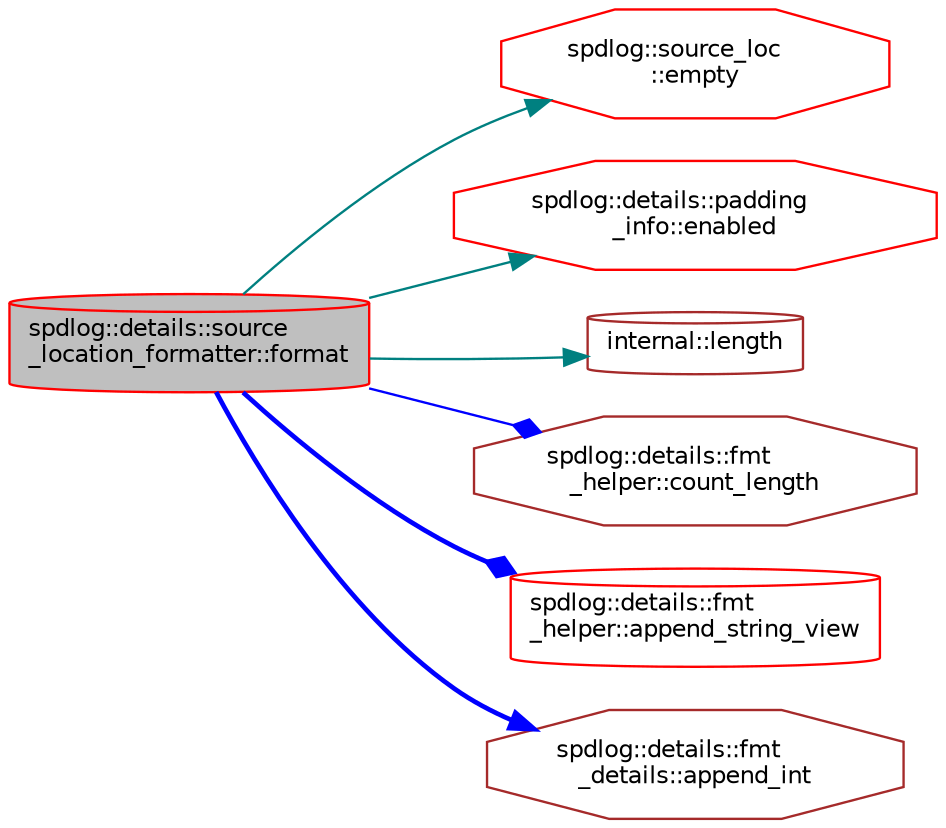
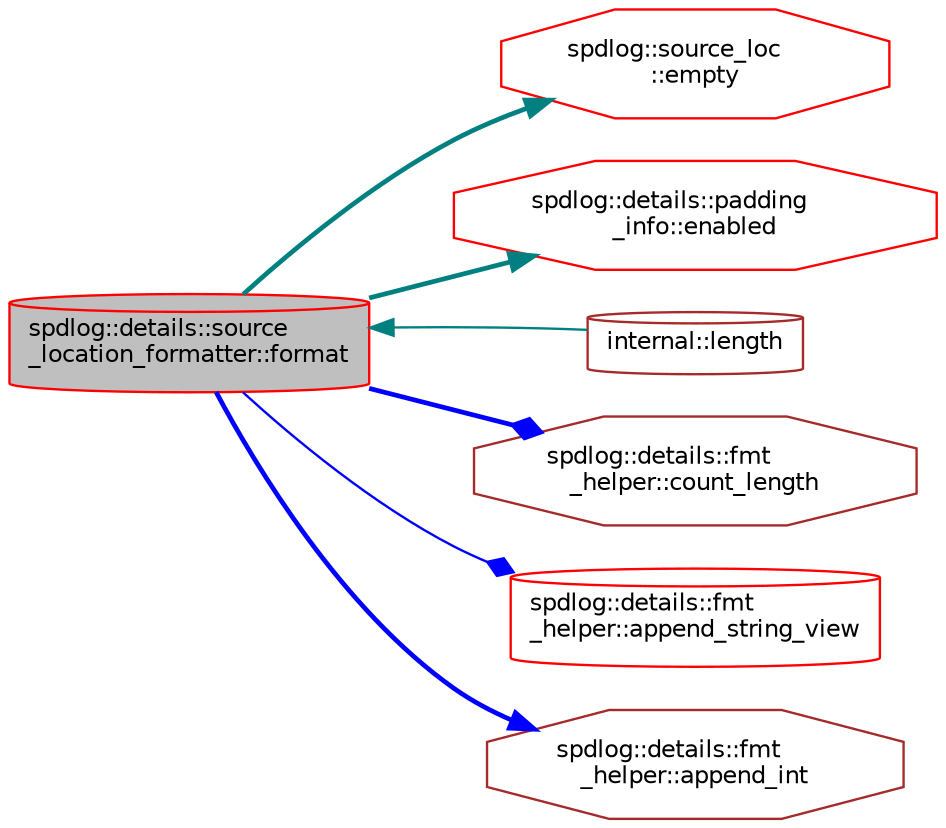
edge "spdlog::details::source _location_formatter::format" -> "spdlog::source_loc ::empty": style solid -> bold
edge "spdlog::details::source _location_formatter::format" -> "spdlog::details::padding _info::enabled": style solid -> bold
edge "spdlog::details::source _location_formatter::format" -> "internal::length": reversed
edge "spdlog::details::source _location_formatter::format" -> "spdlog::details::fmt _helper::count_length": style solid -> bold
edge "spdlog::details::source _location_formatter::format" -> "spdlog::details::fmt _helper::append_string_view": style bold -> solid
node "spdlog::details::fmt _details::append_int": label "spdlog::details::fmt _details::append_int" -> "spdlog::details::fmt _helper::append_int"
